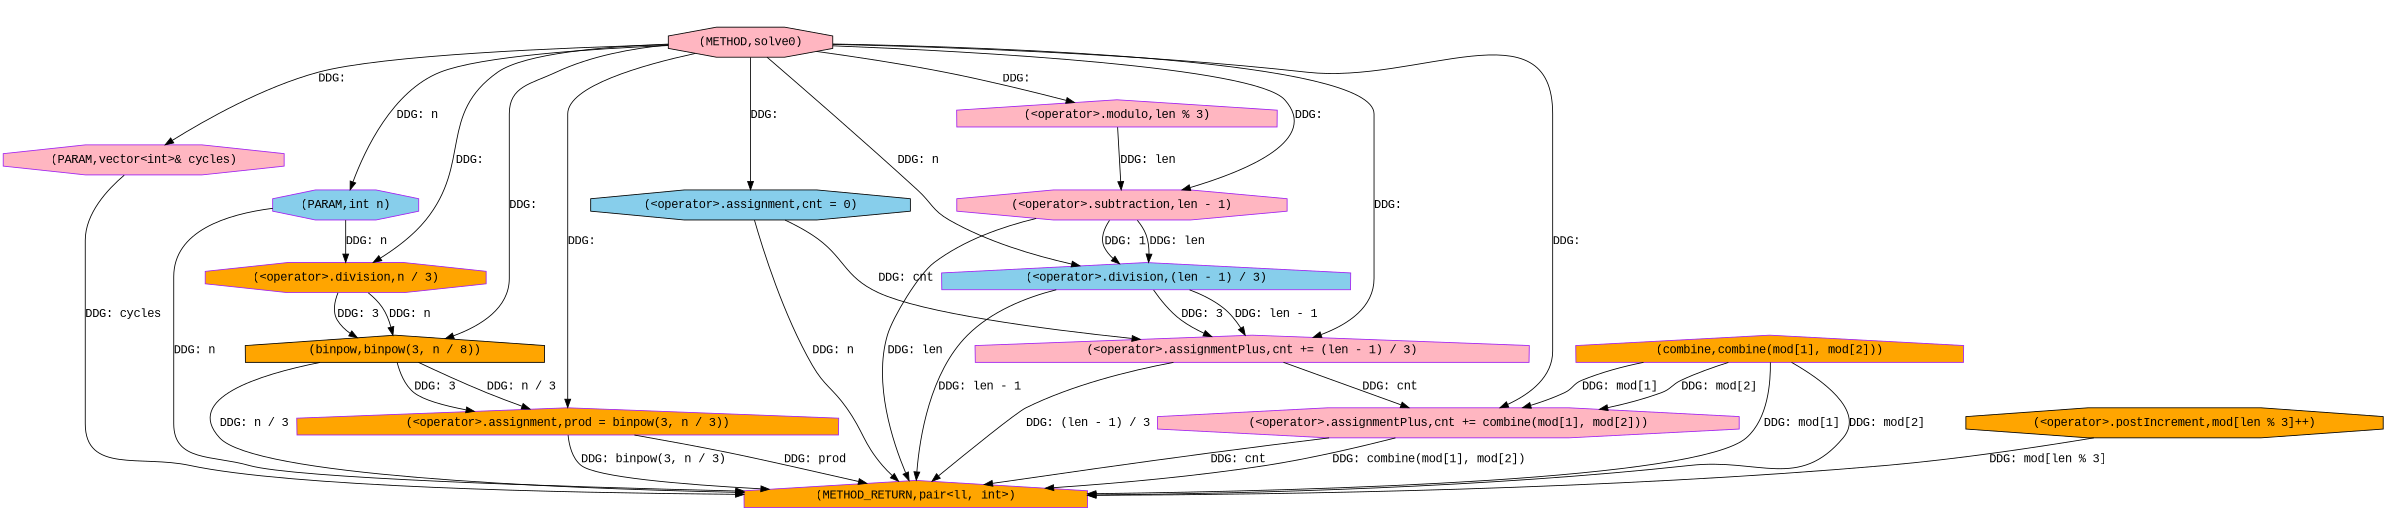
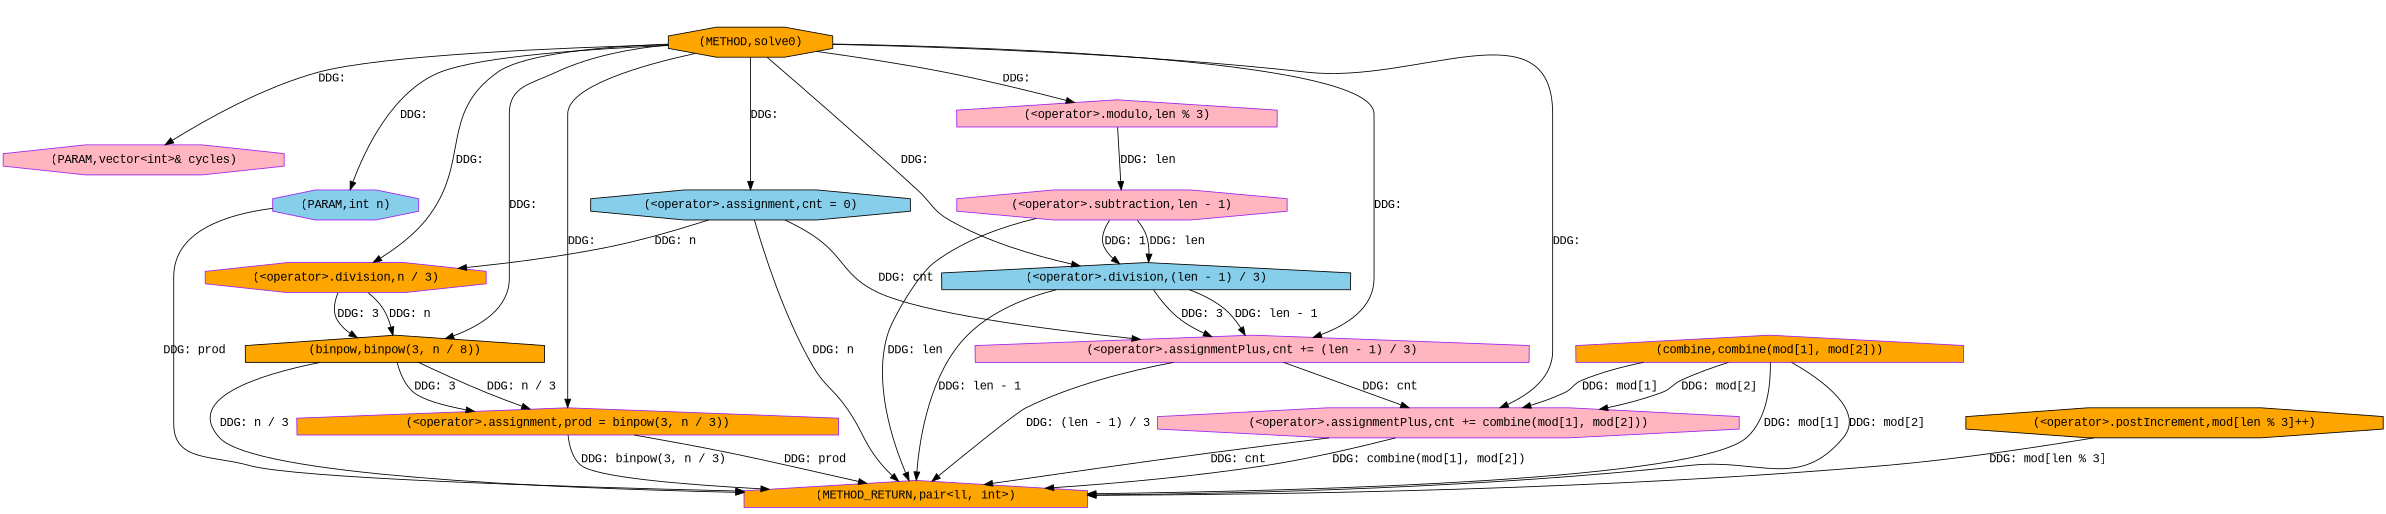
node "(METHOD,solve0)": fillcolor lightpink -> orange
edge "(METHOD,solve0)" -> "(<operator>.subtraction,len - 1)": removed, label "DDG:"
edge "(METHOD,solve0)" -> "(PARAM,int n)": label "DDG: n" -> "DDG: "
edge "(METHOD,solve0)" -> "(<operator>.division,(len - 1) / 3)": label "DDG: n" -> "DDG: "
edge "(PARAM,int n)" -> "(<operator>.division,n / 3)": now "(<operator>.assignment,cnt = 0)" -> "(<operator>.division,n / 3)"
node "(<operator>.division,(len - 1) / 3)": color purple -> black
edge "(PARAM,int n)" -> "(METHOD_RETURN,pair<ll, int>)": label "DDG: n" -> "DDG: prod"
edge "(PARAM,vector<int>& cycles)" -> "(METHOD_RETURN,pair<ll, int>)": removed, label "DDG: cycles"
